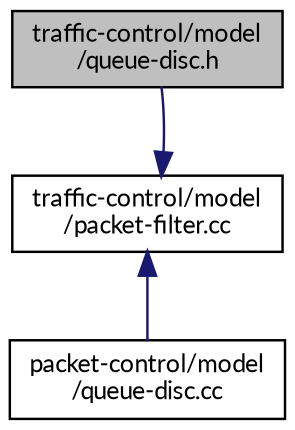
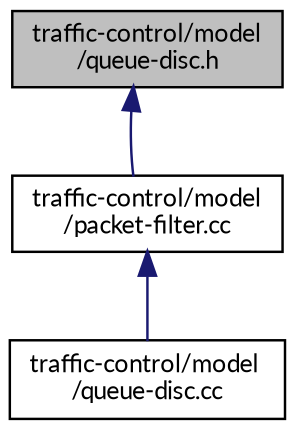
edge "traffic-control/model /queue-disc.h" -> "traffic-control/model /packet-filter.cc": reversed
node "packet-control/model /queue-disc.cc": label "packet-control/model /queue-disc.cc" -> "traffic-control/model /queue-disc.cc"
